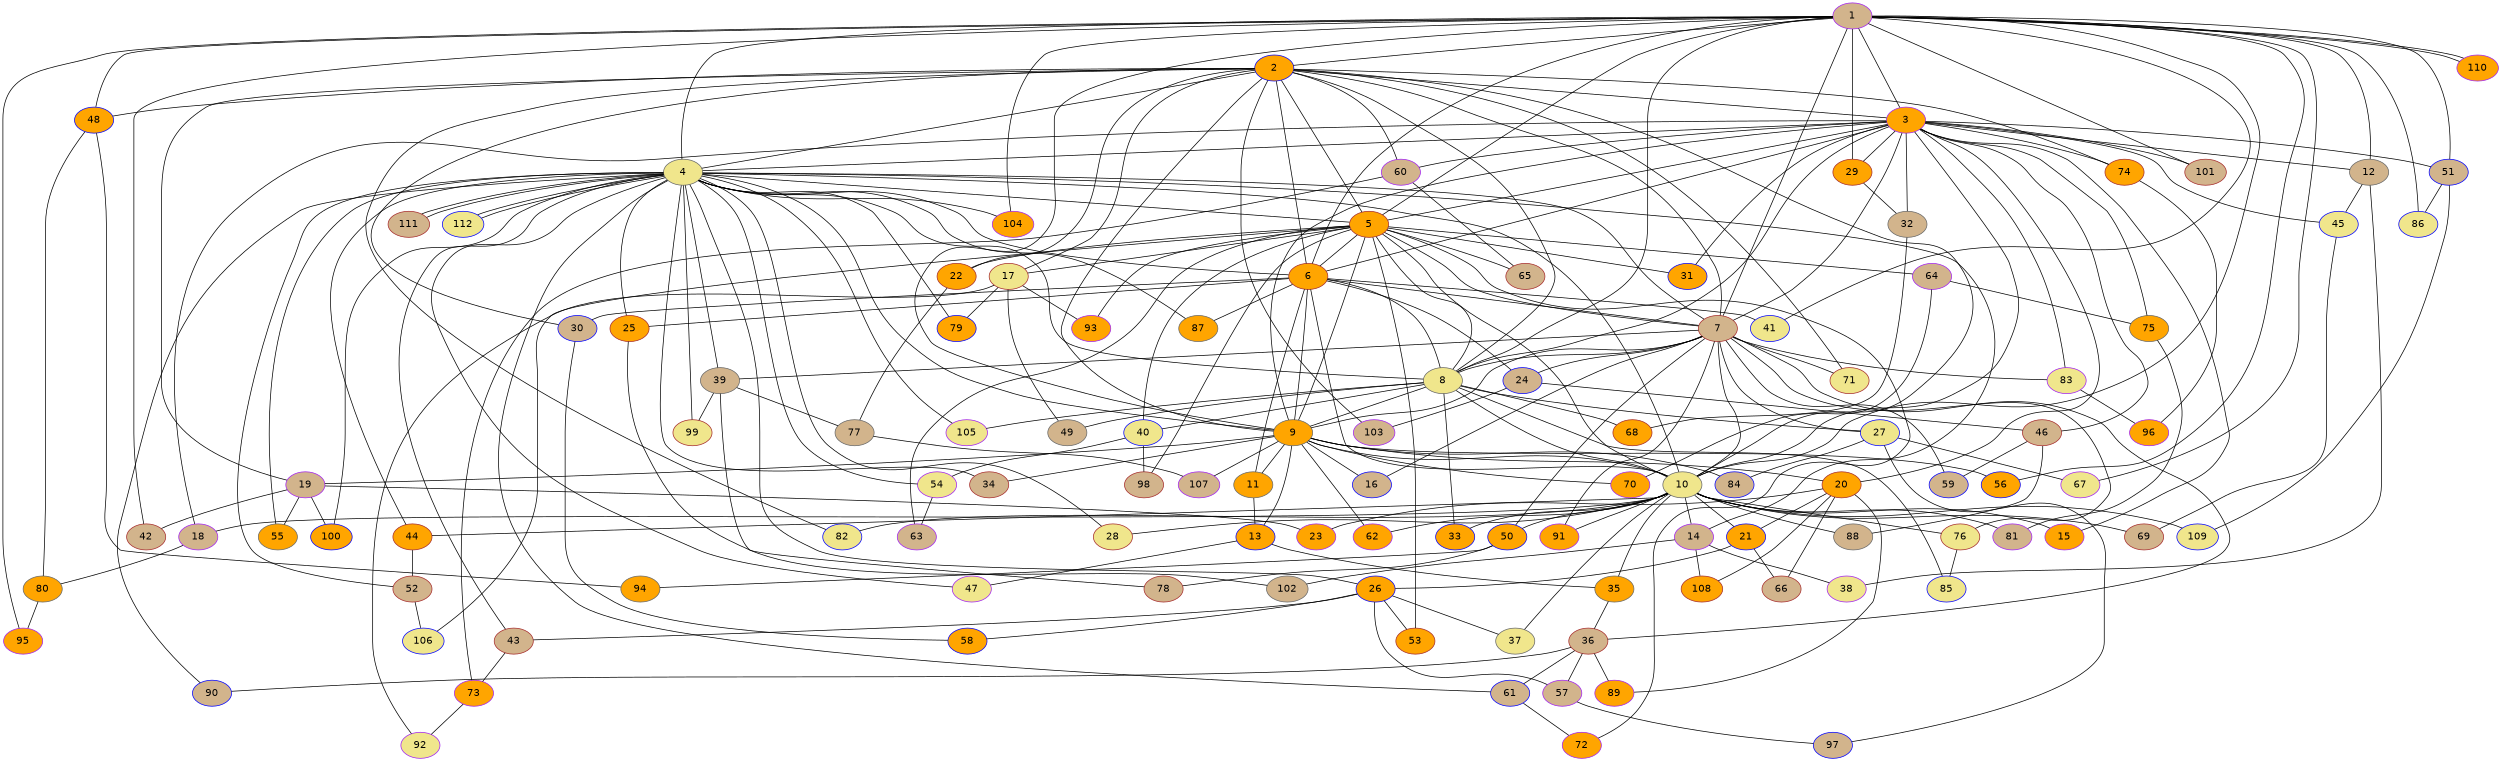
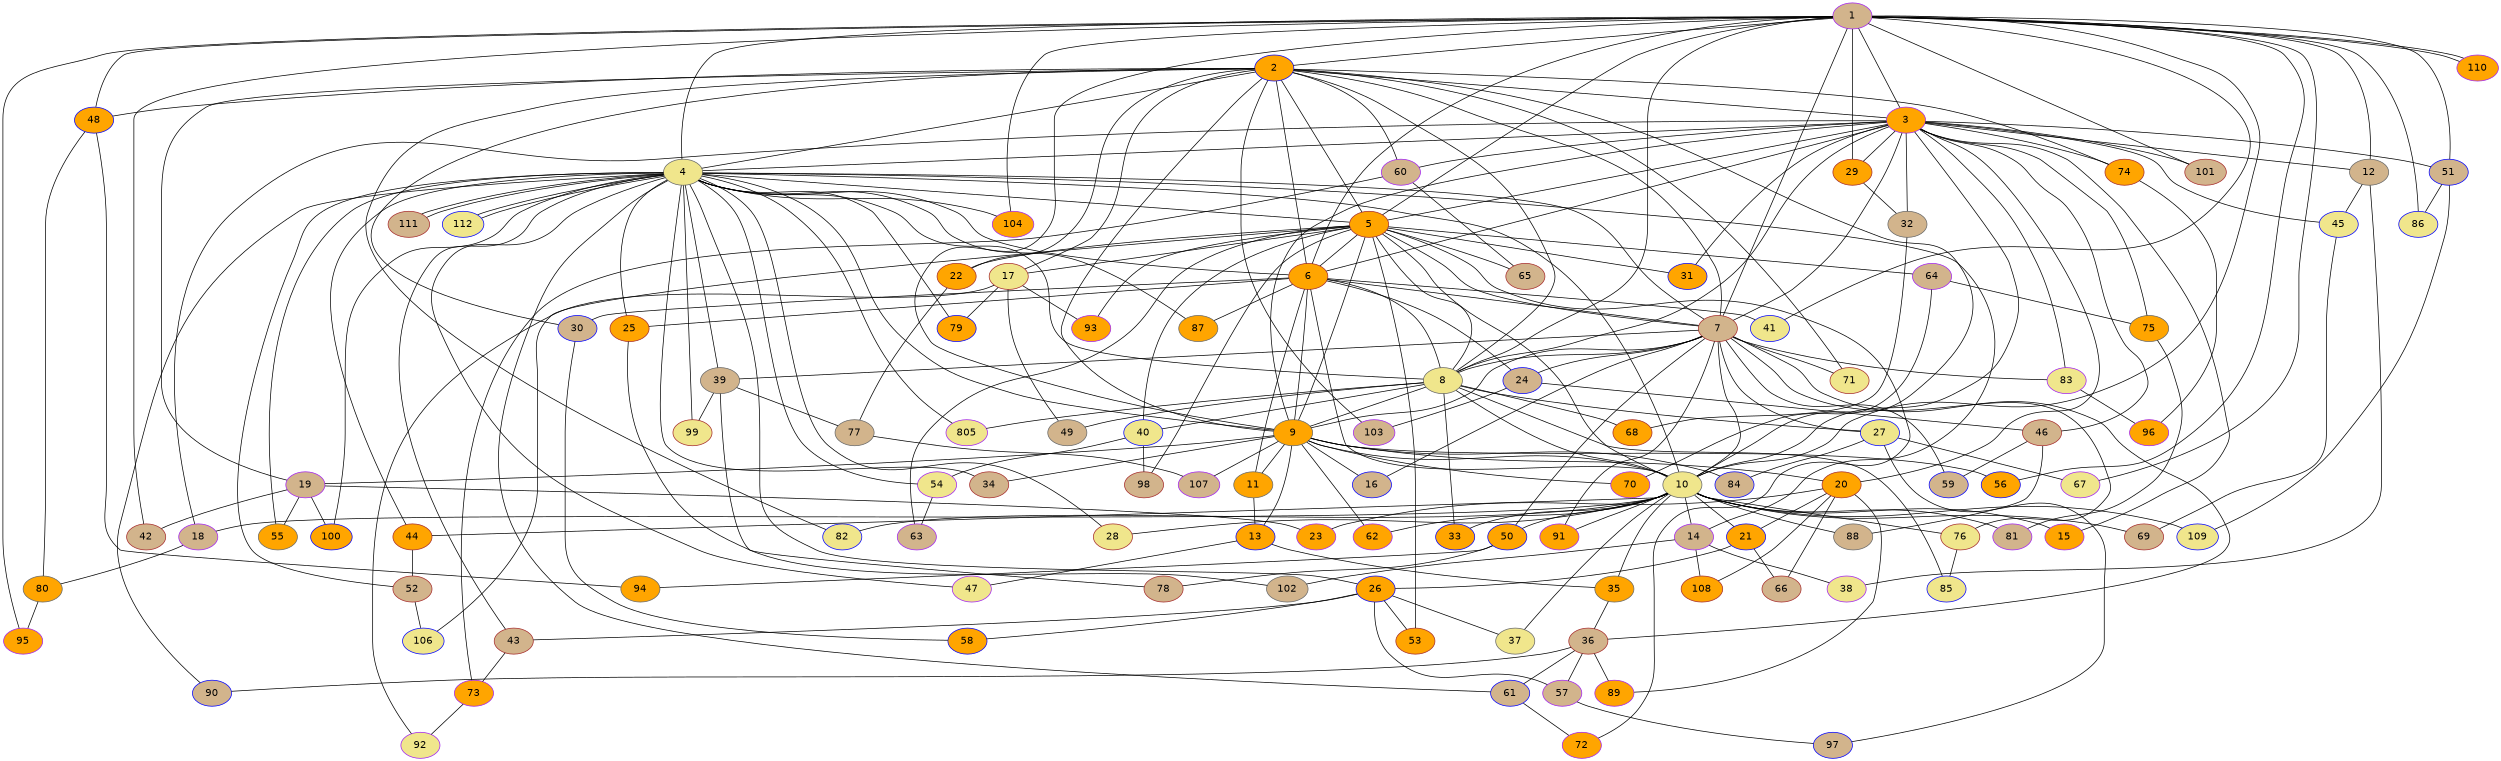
node "105": label "105" -> "805"
